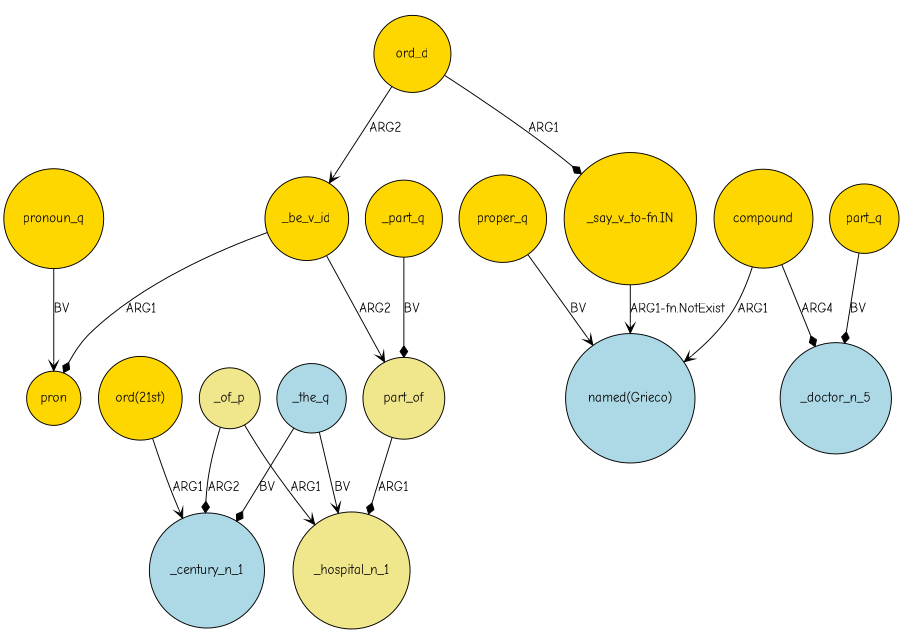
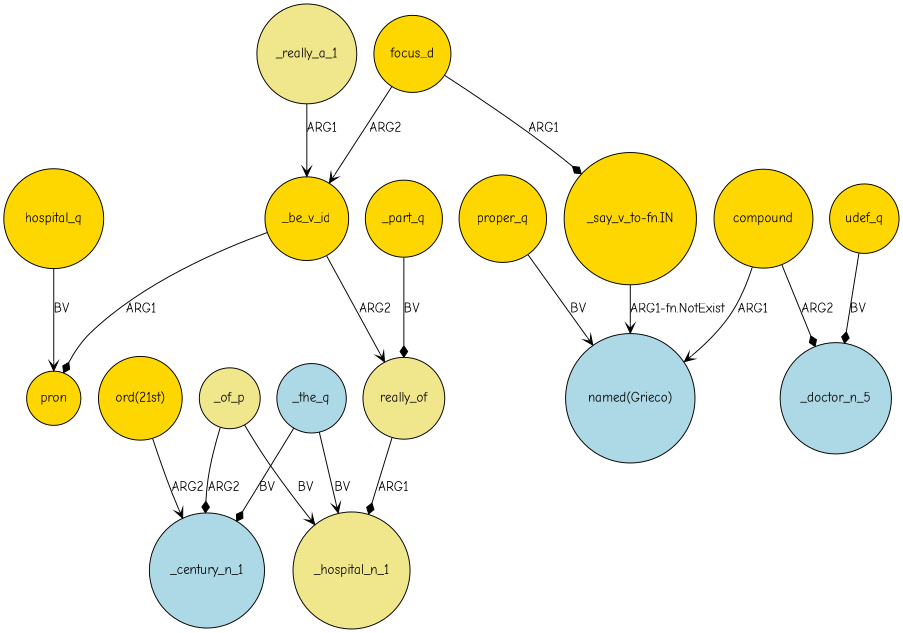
node "_really_a_1": added
node "ord_d": label "ord_d" -> "focus_d"
node "pronoun_q": label "pronoun_q" -> "hospital_q"
node "part_q": label "part_q" -> "udef_q"
edge "compound" -> "_doctor_n_5": label "ARG4" -> "ARG2"
node "part_of": label "part_of" -> "really_of"
edge "ord(21st)" -> "_century_n_1": label "ARG1" -> "ARG2"
edge "_of_p" -> "_hospital_n_1": label "ARG1" -> "BV"
